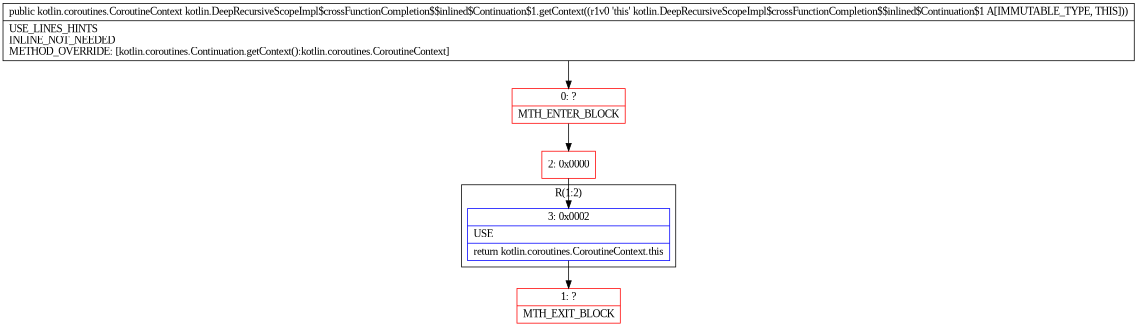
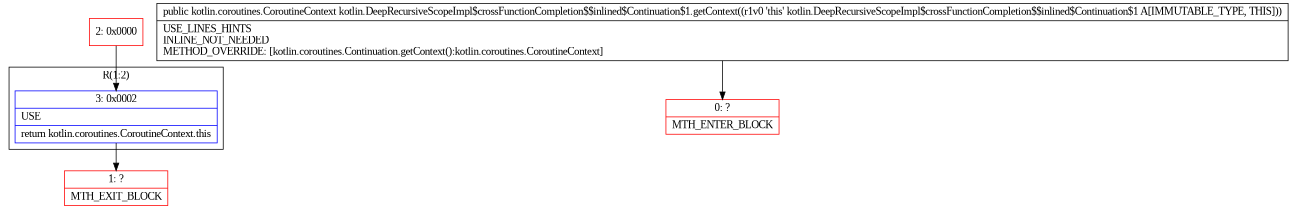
edge "0: ?" -> "2: 0x0000": removed
